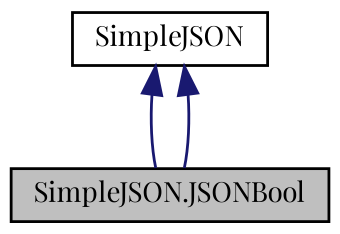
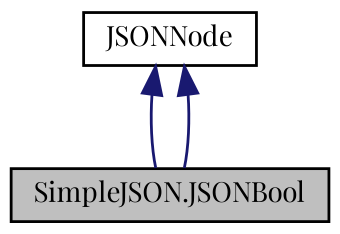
node "SimpleJSON": label "SimpleJSON" -> "JSONNode"
